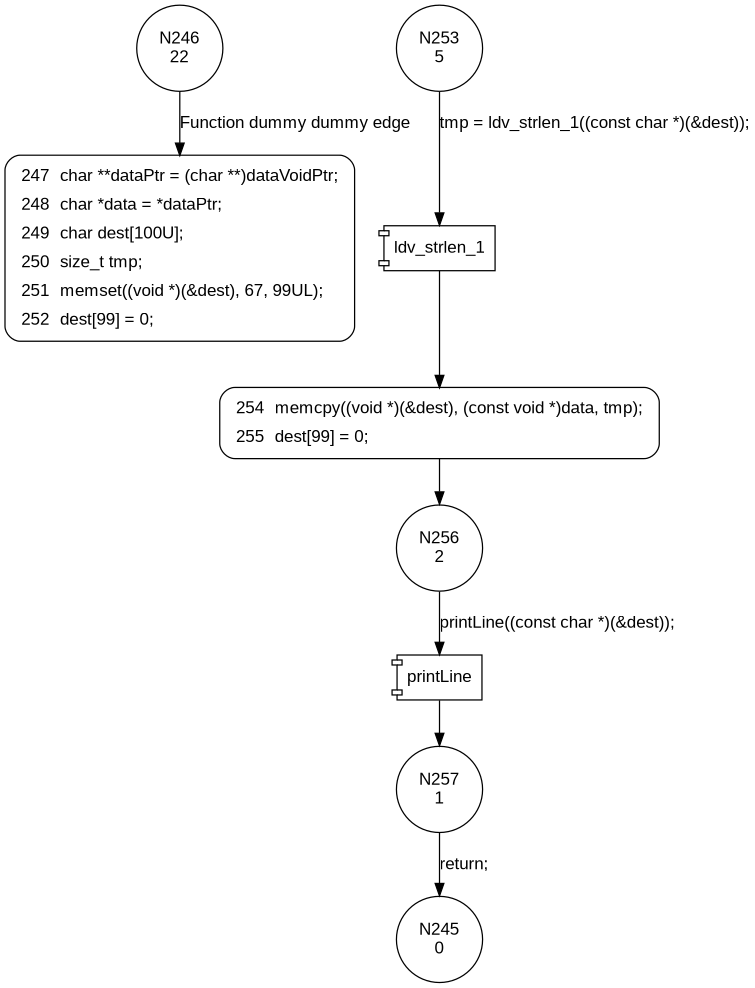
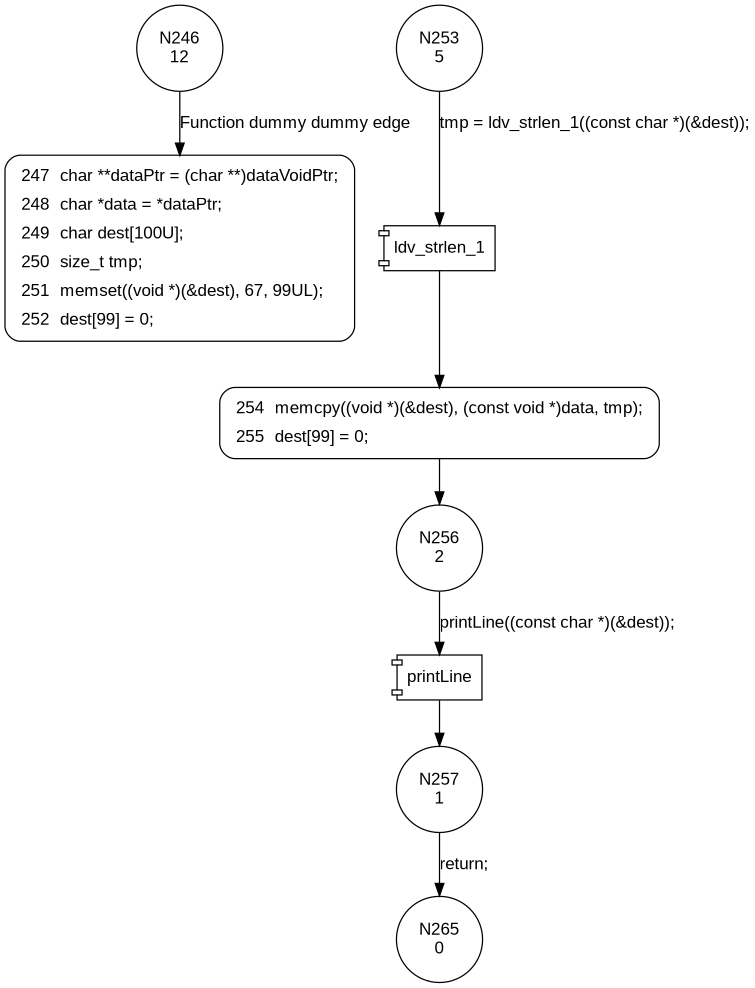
node "N246 22": label "N246 22" -> "N246 12"
node "N245 0": label "N245 0" -> "N265 0"
